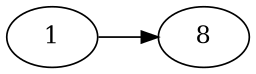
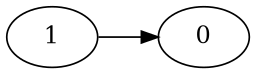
node "8": label "8" -> "0"
